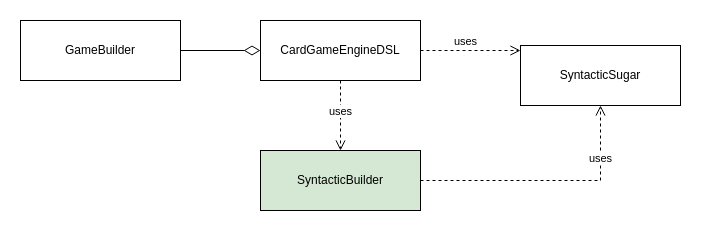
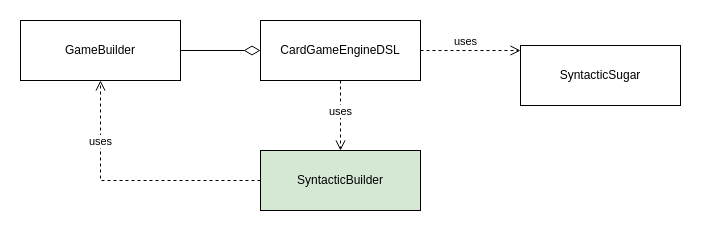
edge "SyntacticBuilder" -> "GameBuilder": added, label "uses"
edge "SyntacticBuilder" -> "SyntacticSugar": removed, label "uses"
